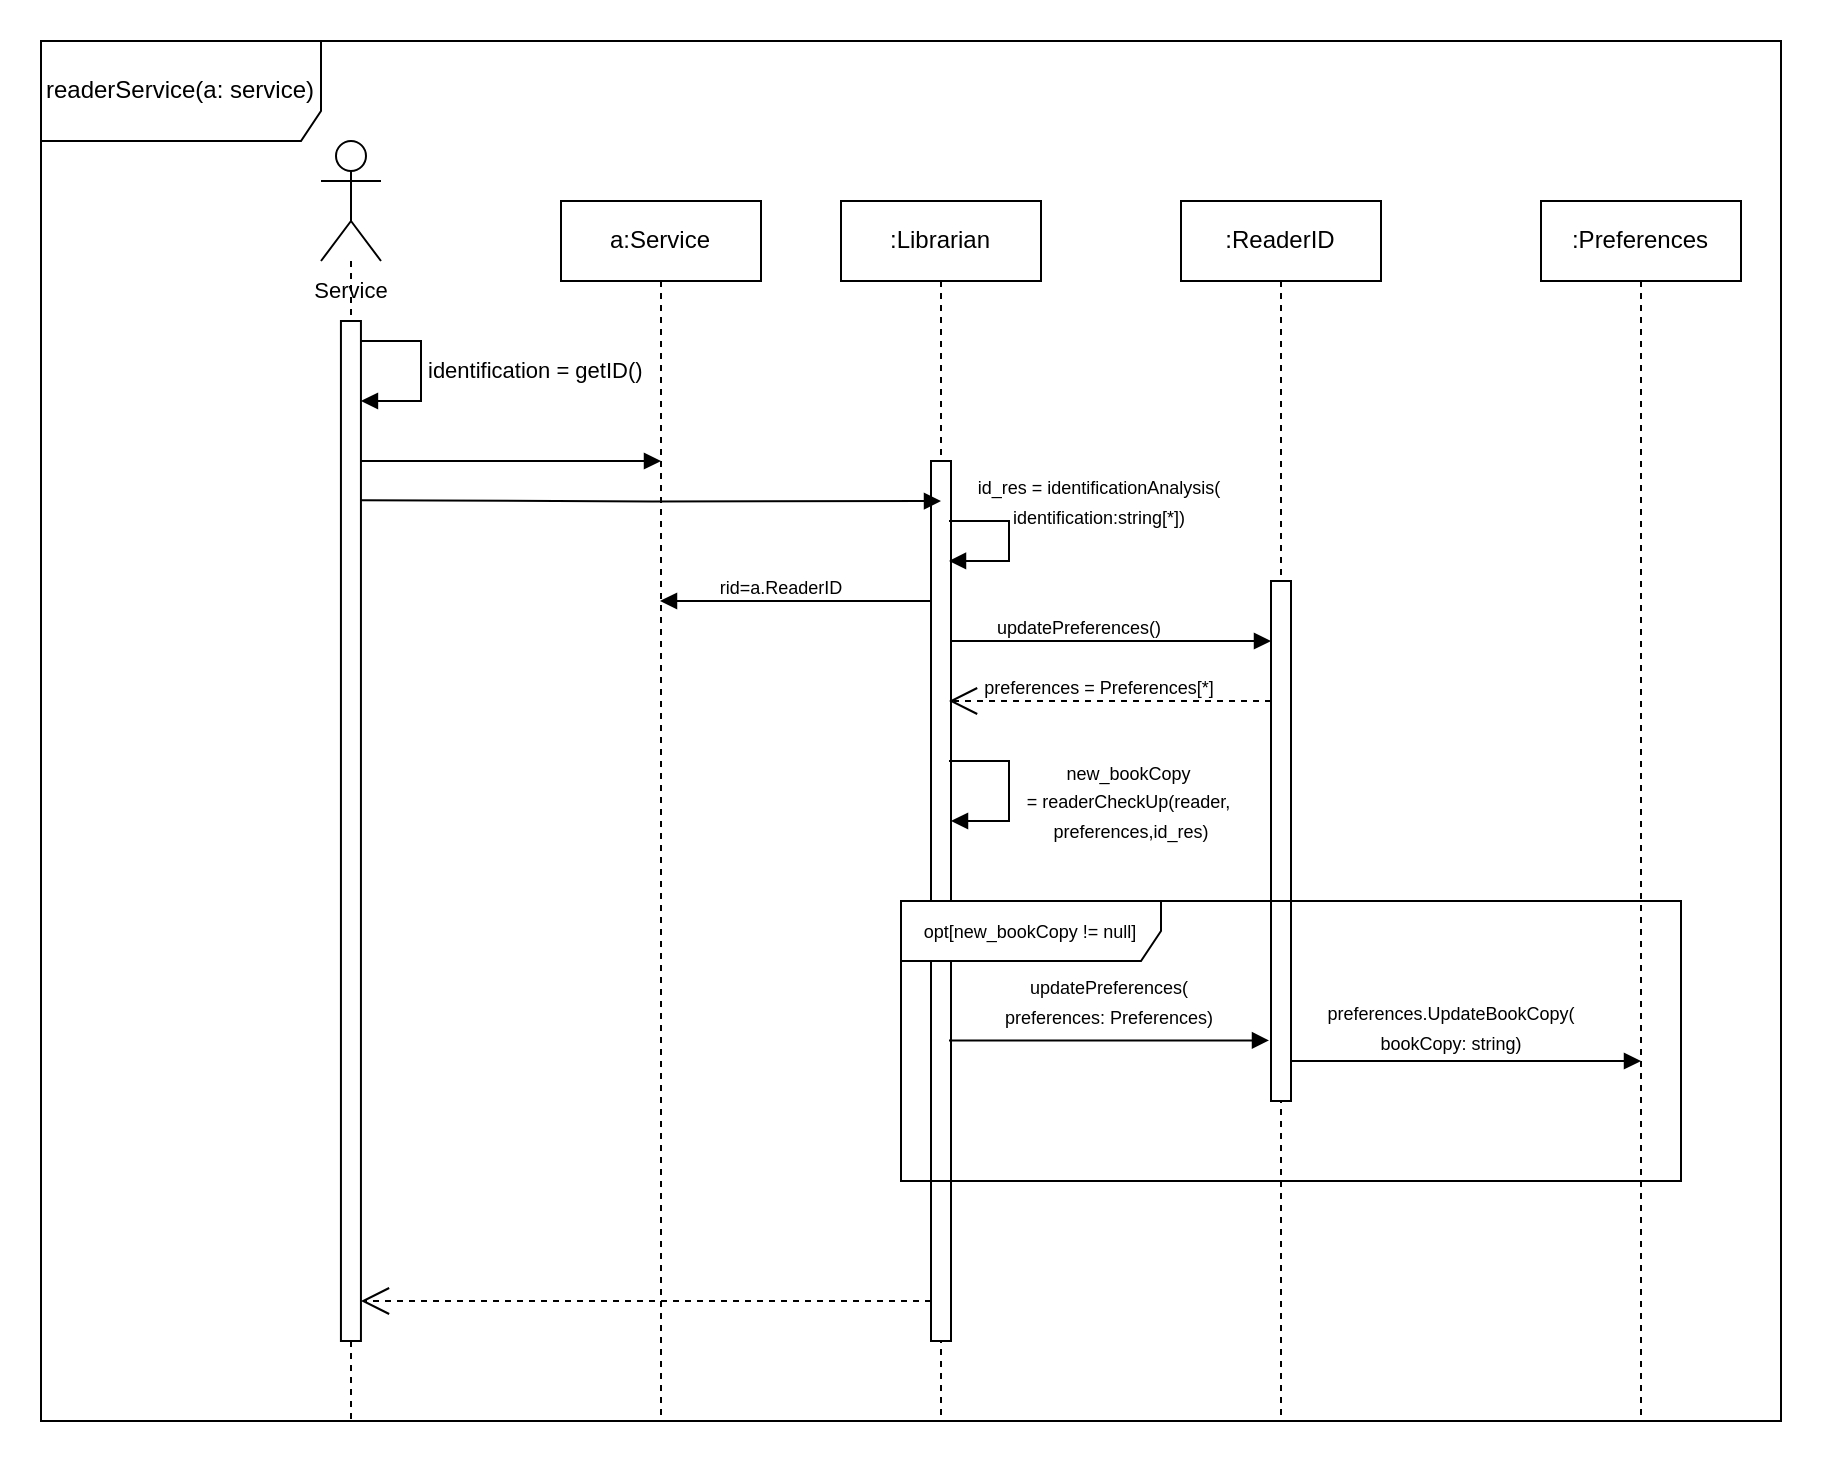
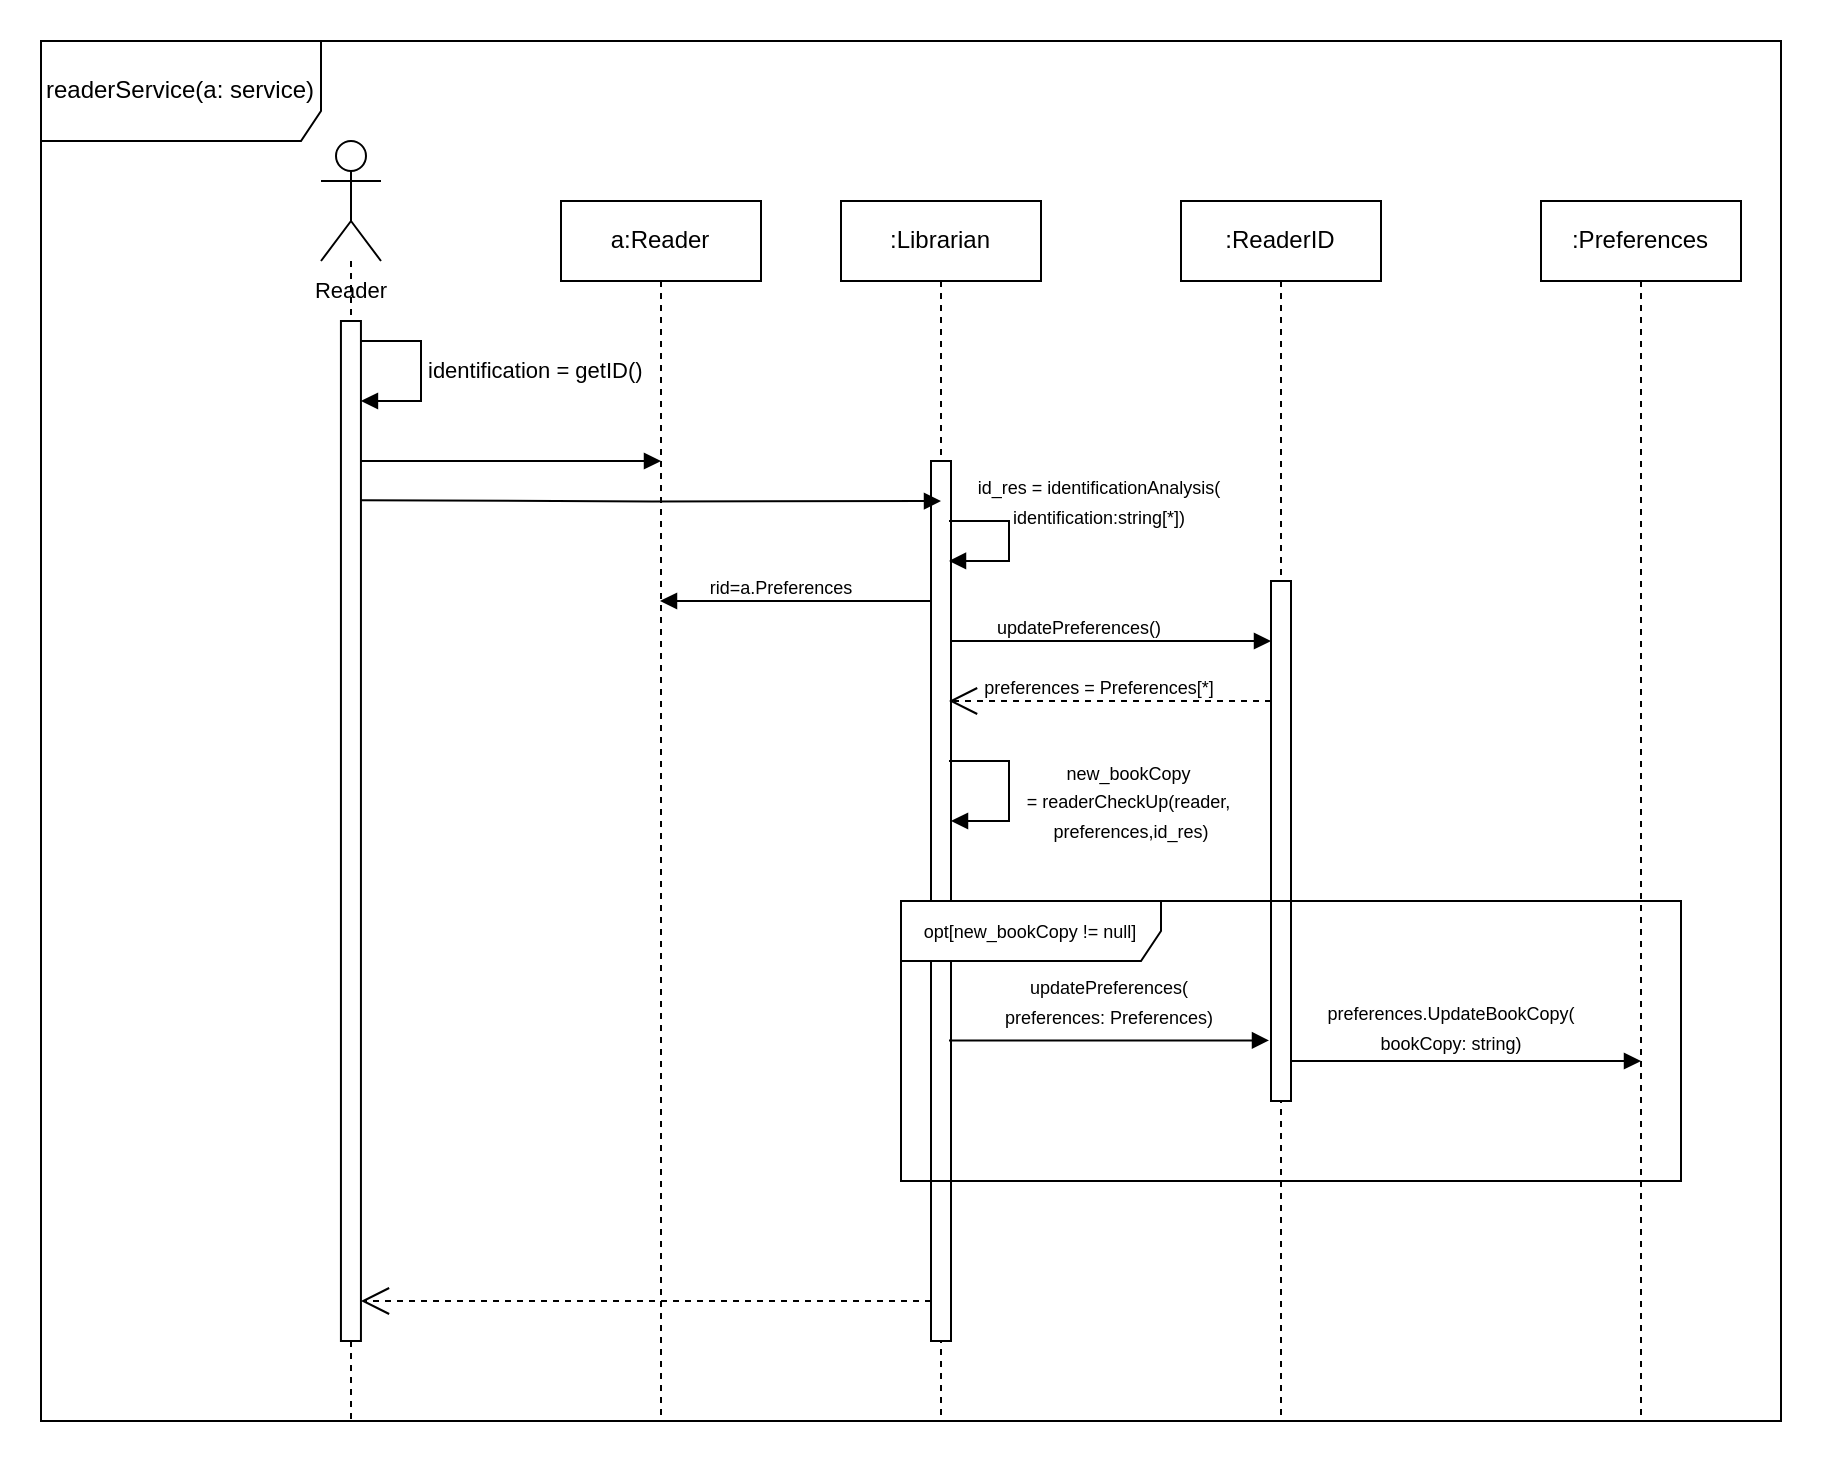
node "a:Service": label "a:Service" -> "a:Reader"
node "Service": label "Service" -> "Reader"
node "rid=a.ReaderID": label "rid=a.ReaderID" -> "rid=a.Preferences"
